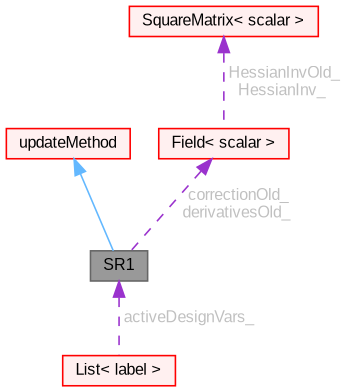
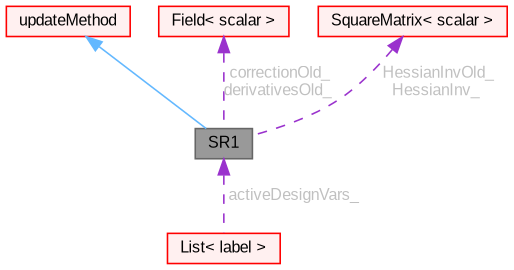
edge "Field< scalar >" -> "SquareMatrix< scalar >": now "SR1" -> "SquareMatrix< scalar >"
